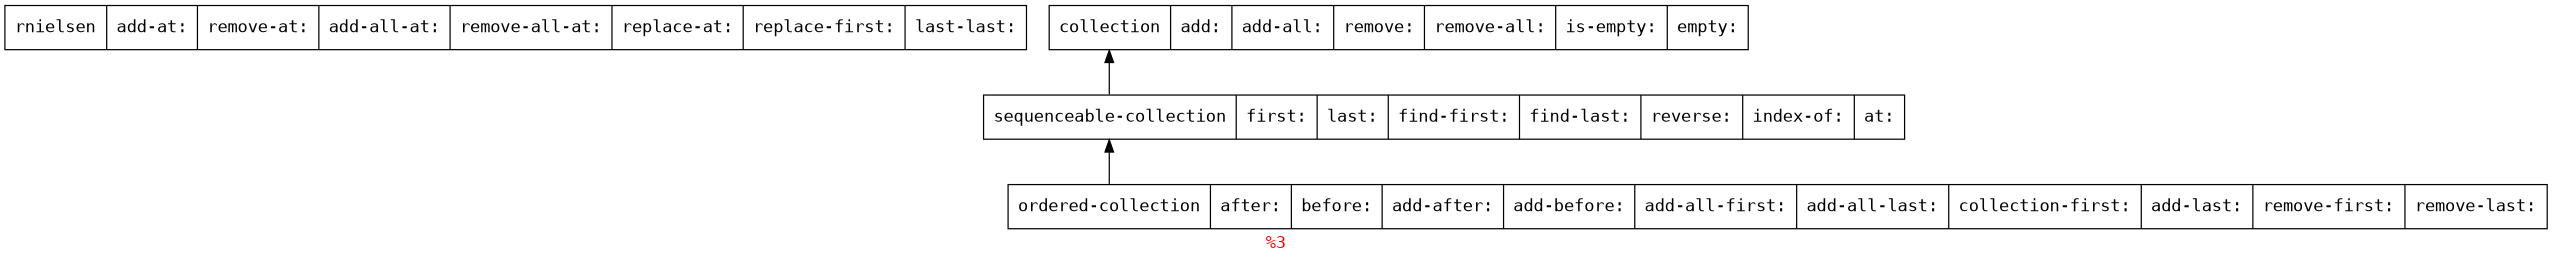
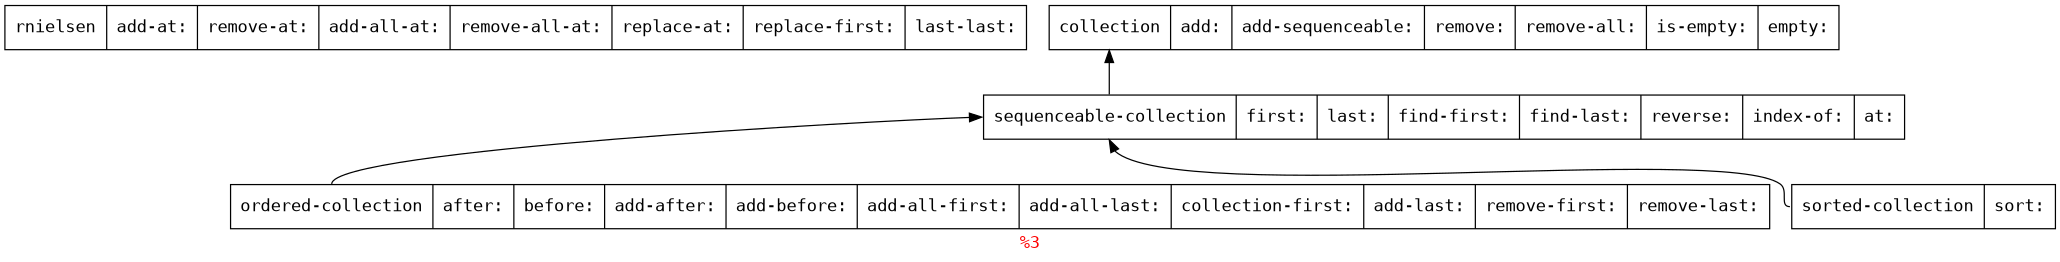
node "collection": text "add-all:" -> "add-sequenceable:"
node "sorted-collection": added
